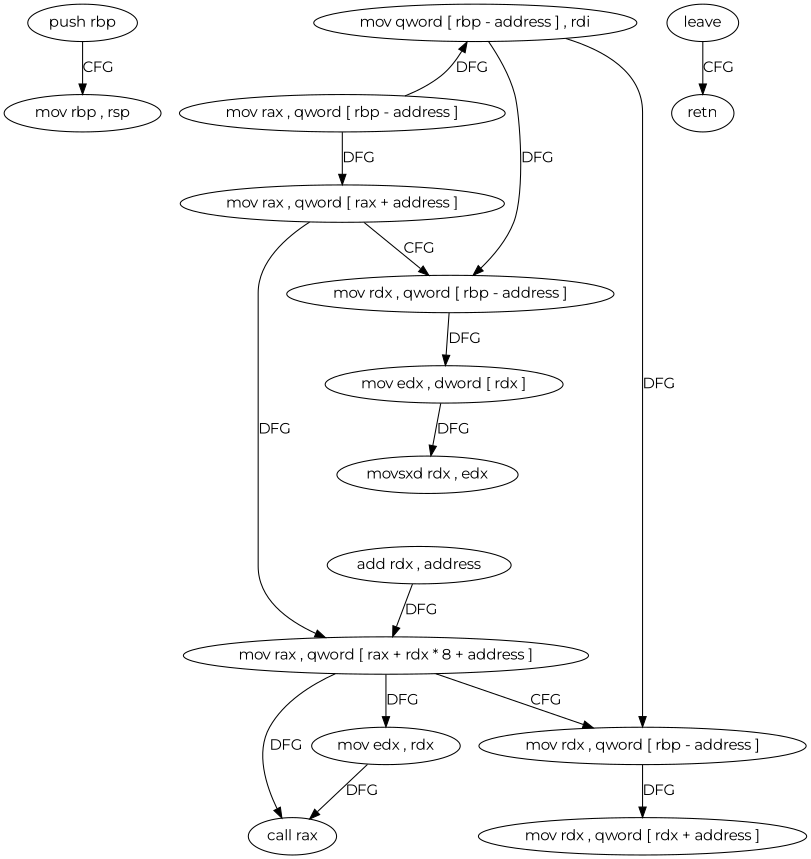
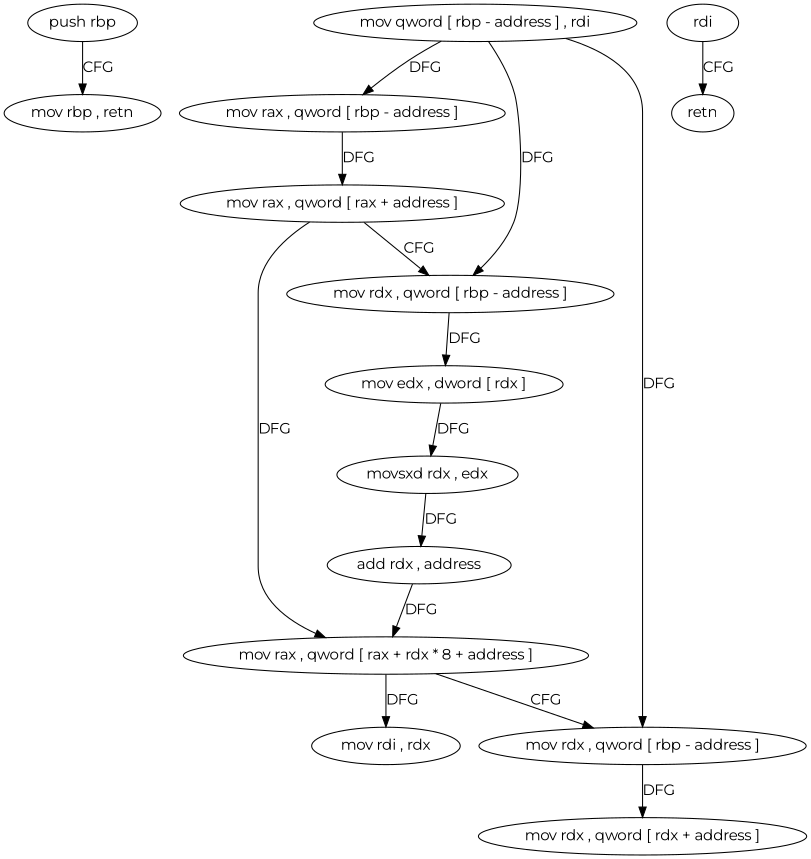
node "leave": label "leave" -> "rdi"
edge "mov rax , qword [ rbp - address ]" -> "mov qword [ rbp - address ] , rdi": reversed
node "mov rbp , rsp": label "mov rbp , rsp" -> "mov rbp , retn"
edge "movsxd rdx , edx" -> "add rdx , address": added, label "DFG"
node "mov edx , rdx": label "mov edx , rdx" -> "mov rdi , rdx"
node "call rax": removed
